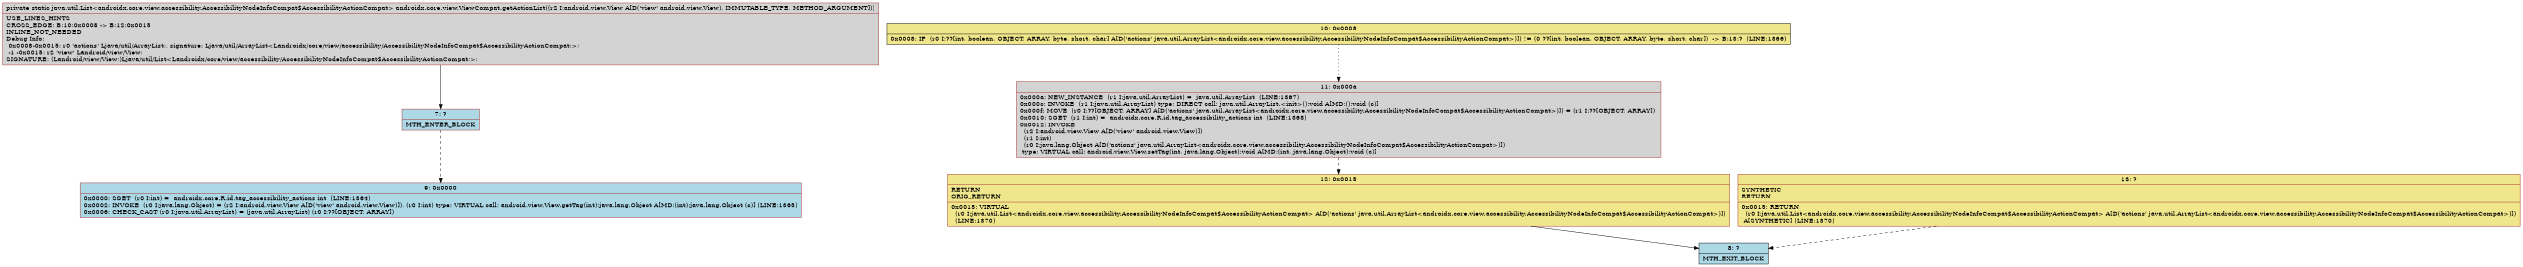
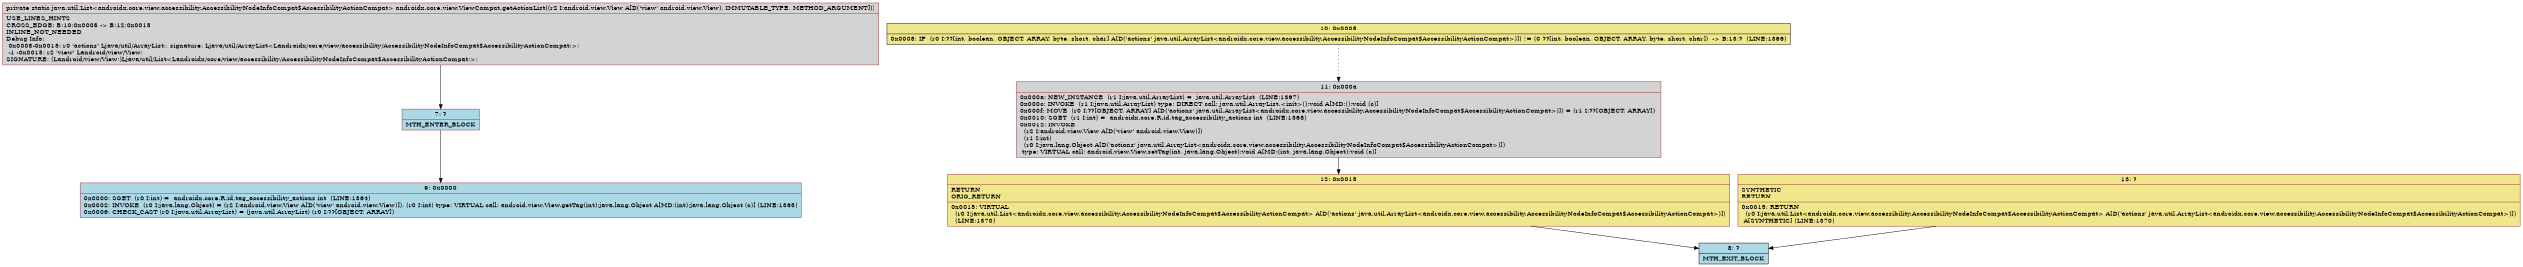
edge "7: ?" -> "9: 0x0000": style dashed -> solid
edge "11: 0x000a" -> "12: 0x0015": style dashed -> solid
edge "13: ?" -> "8: ?": style dashed -> solid
